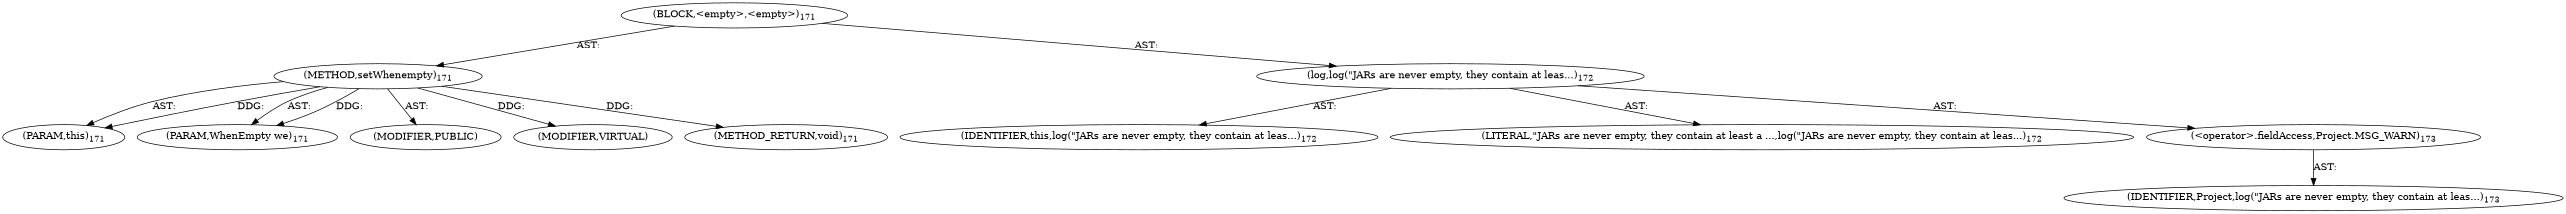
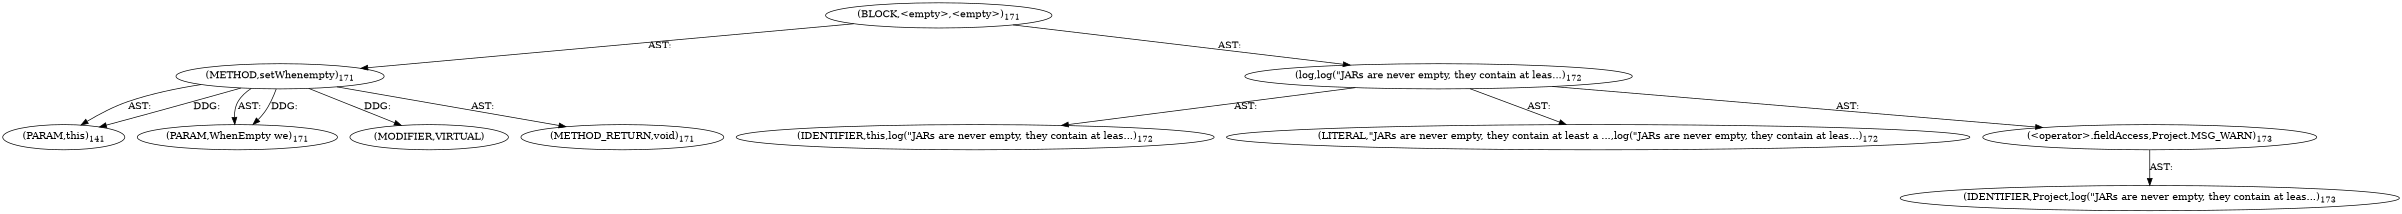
edge "(METHOD,setWhenempty)" -> "(METHOD_RETURN,void)": label "DDG: " -> "AST: "
node "(PARAM,this)": text "171" -> "141"
node "(MODIFIER,PUBLIC)": removed
